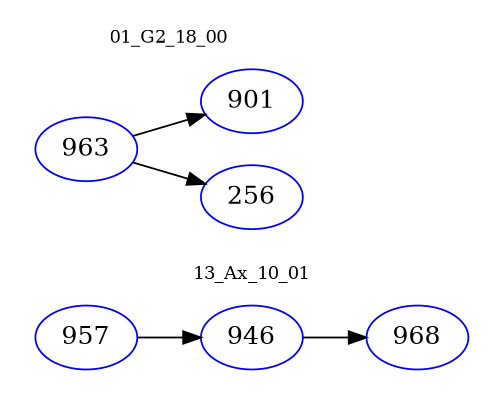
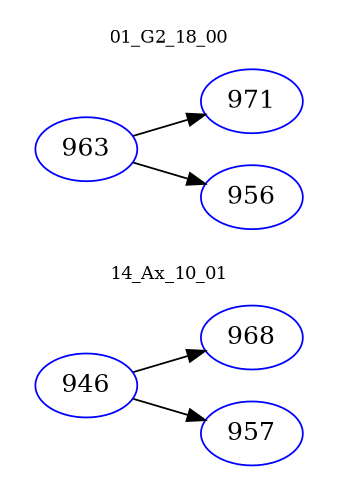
node "901": label "901" -> "971"
node "256": label "256" -> "956"
cluster "13_Ax_10_01": label "13_Ax_10_01" -> "14_Ax_10_01"
edge "957" -> "946": reversed
